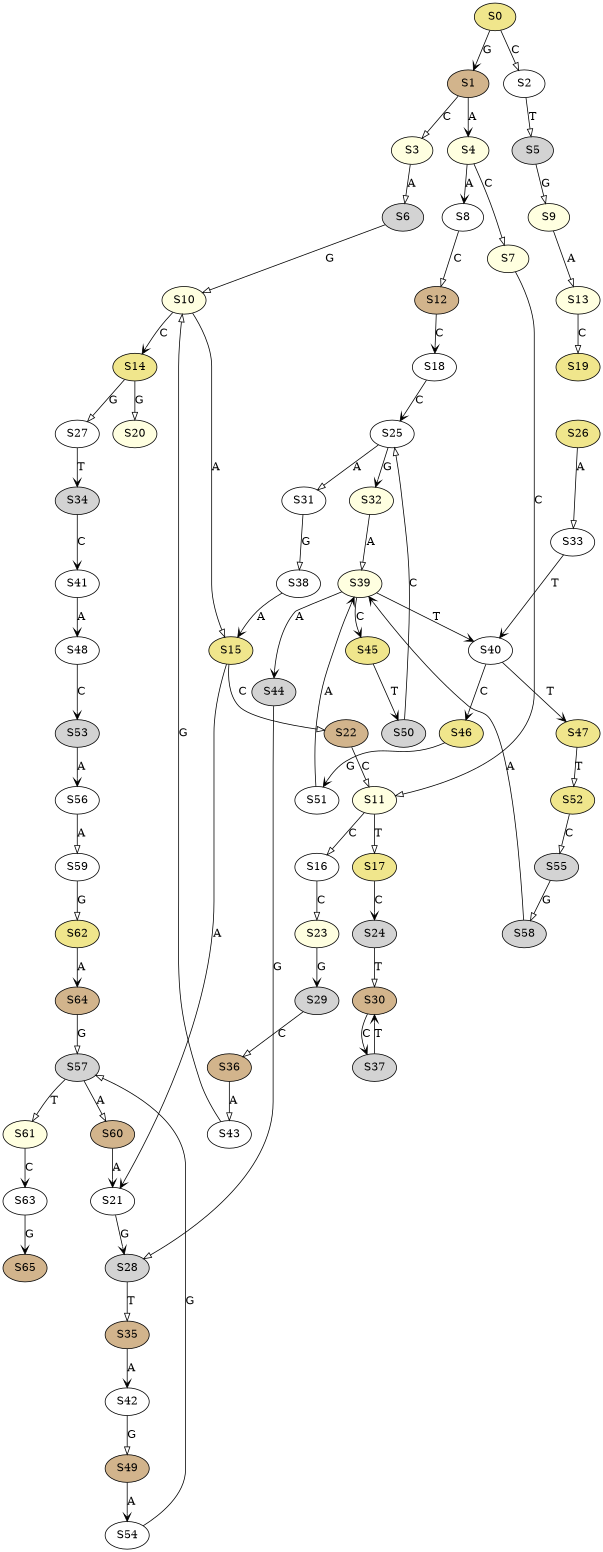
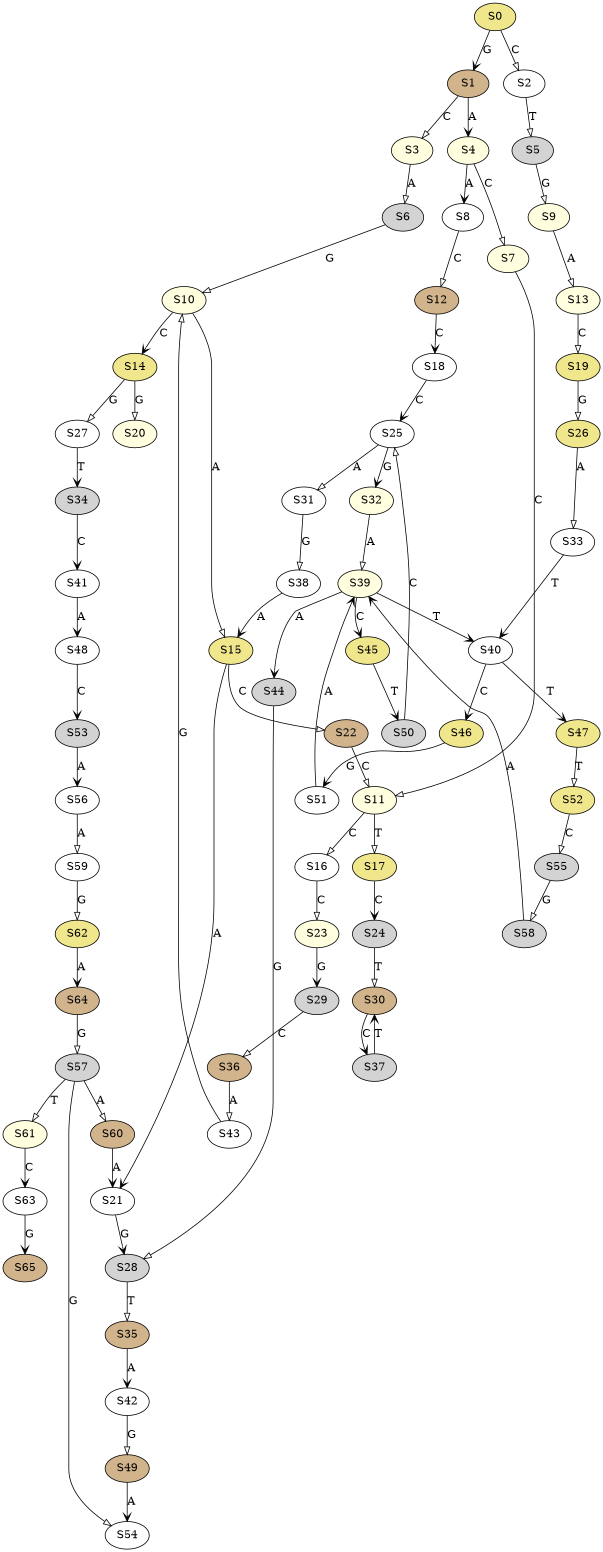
edge "S19" -> "S26": added, label "G"
edge "S54" -> "S57": reversed
